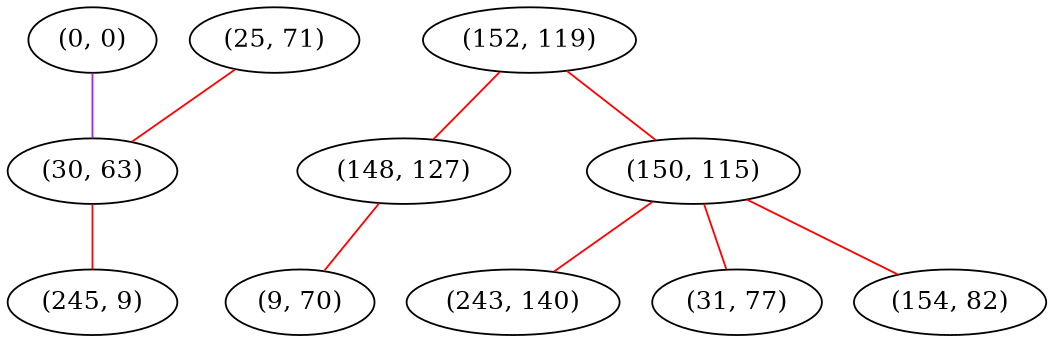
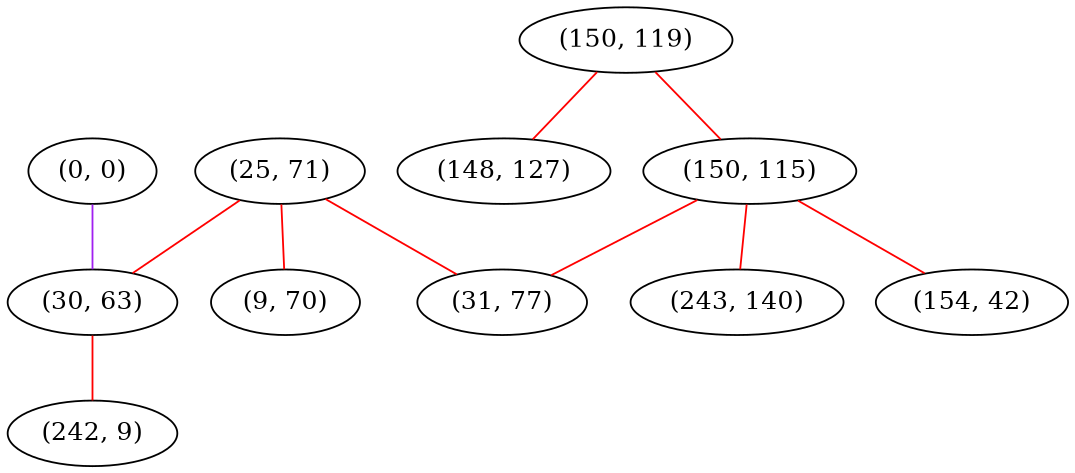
node "(152, 119)": label "(152, 119)" -> "(150, 119)"
edge "(148, 127)" -- "(9, 70)": now "(25, 71)" -- "(9, 70)"
edge "(25, 71)" -- "(31, 77)": added
node "(245, 9)": label "(245, 9)" -> "(242, 9)"
node "(154, 82)": label "(154, 82)" -> "(154, 42)"
